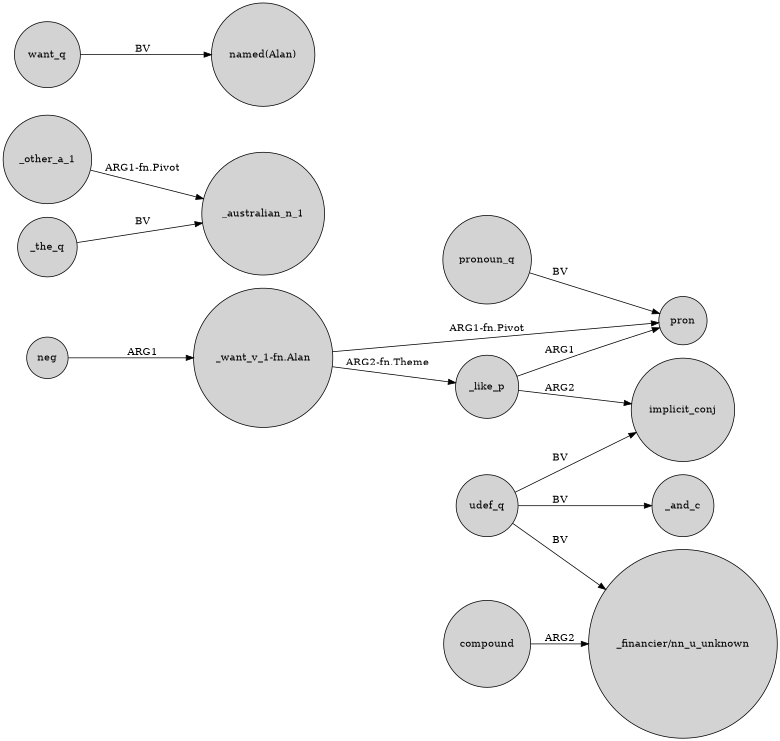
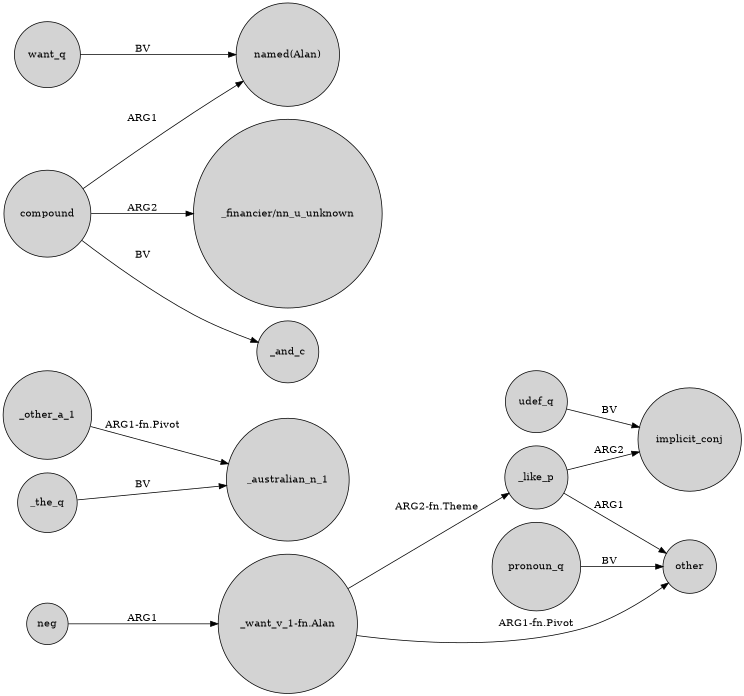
edge "compound" -> "named(Alan)": added, label "ARG1"
node "pron": label "pron" -> "other"
edge "udef_q" -> "_and_c": now "compound" -> "_and_c"
edge "udef_q" -> "_financier/nn_u_unknown": removed, label "BV"
